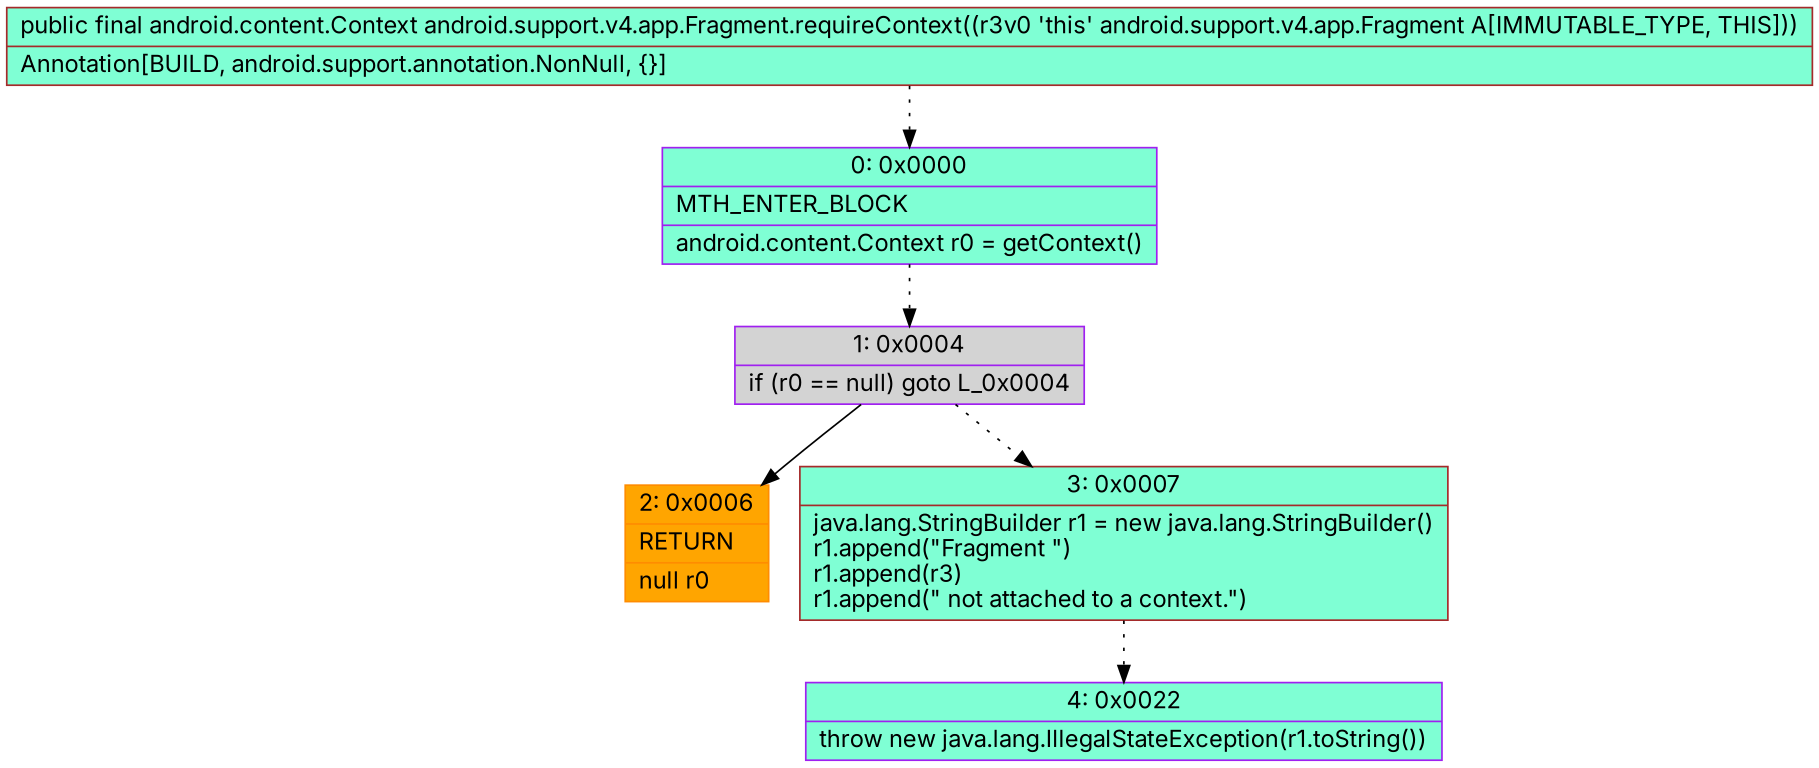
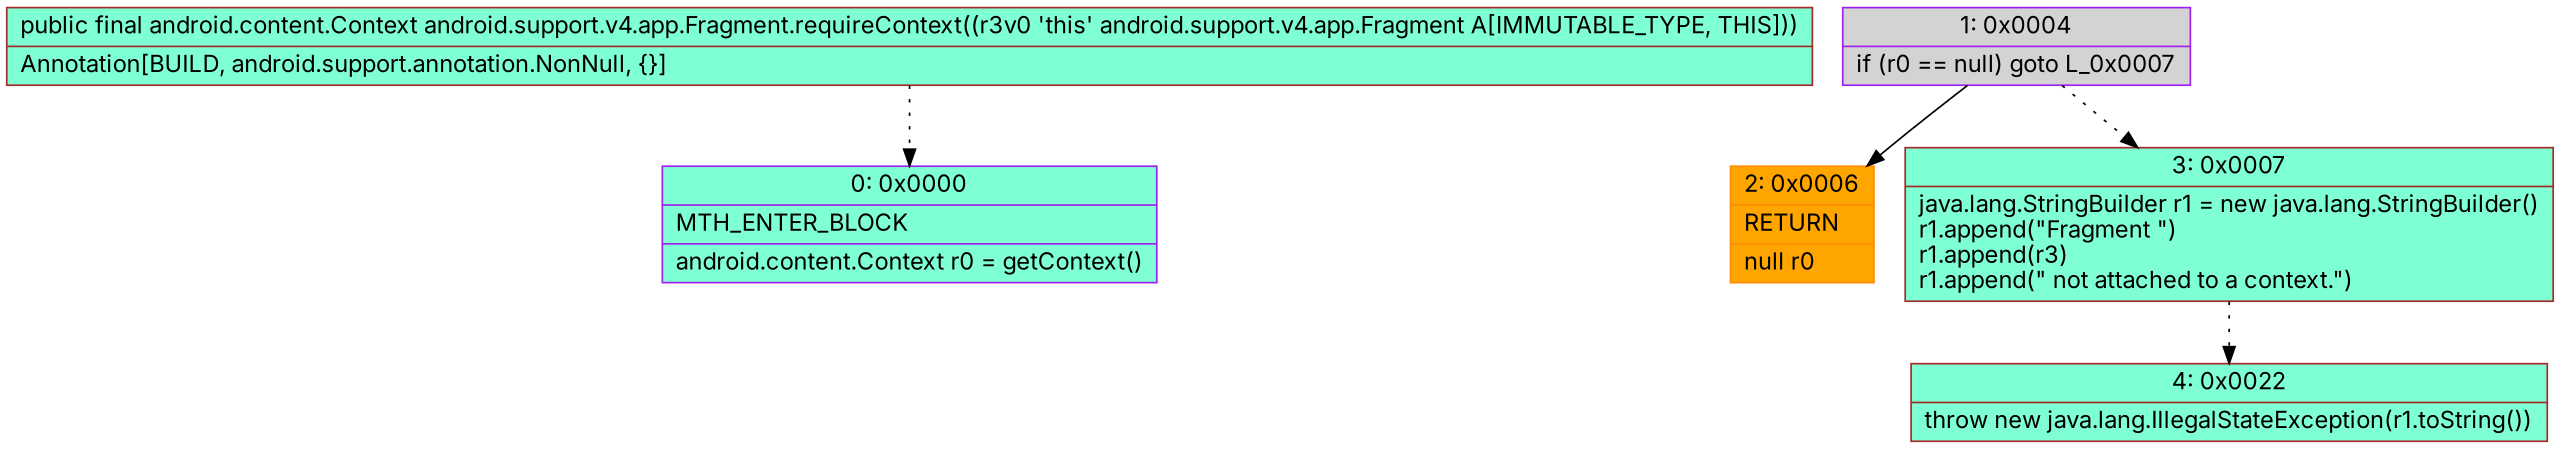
edge "0: 0x0000" -> "1: 0x0004": removed
node "1: 0x0004": text "if (r0 == null) goto L_0x0004" -> "if (r0 == null) goto L_0x0007"
node "4: 0x0022": color purple -> brown
